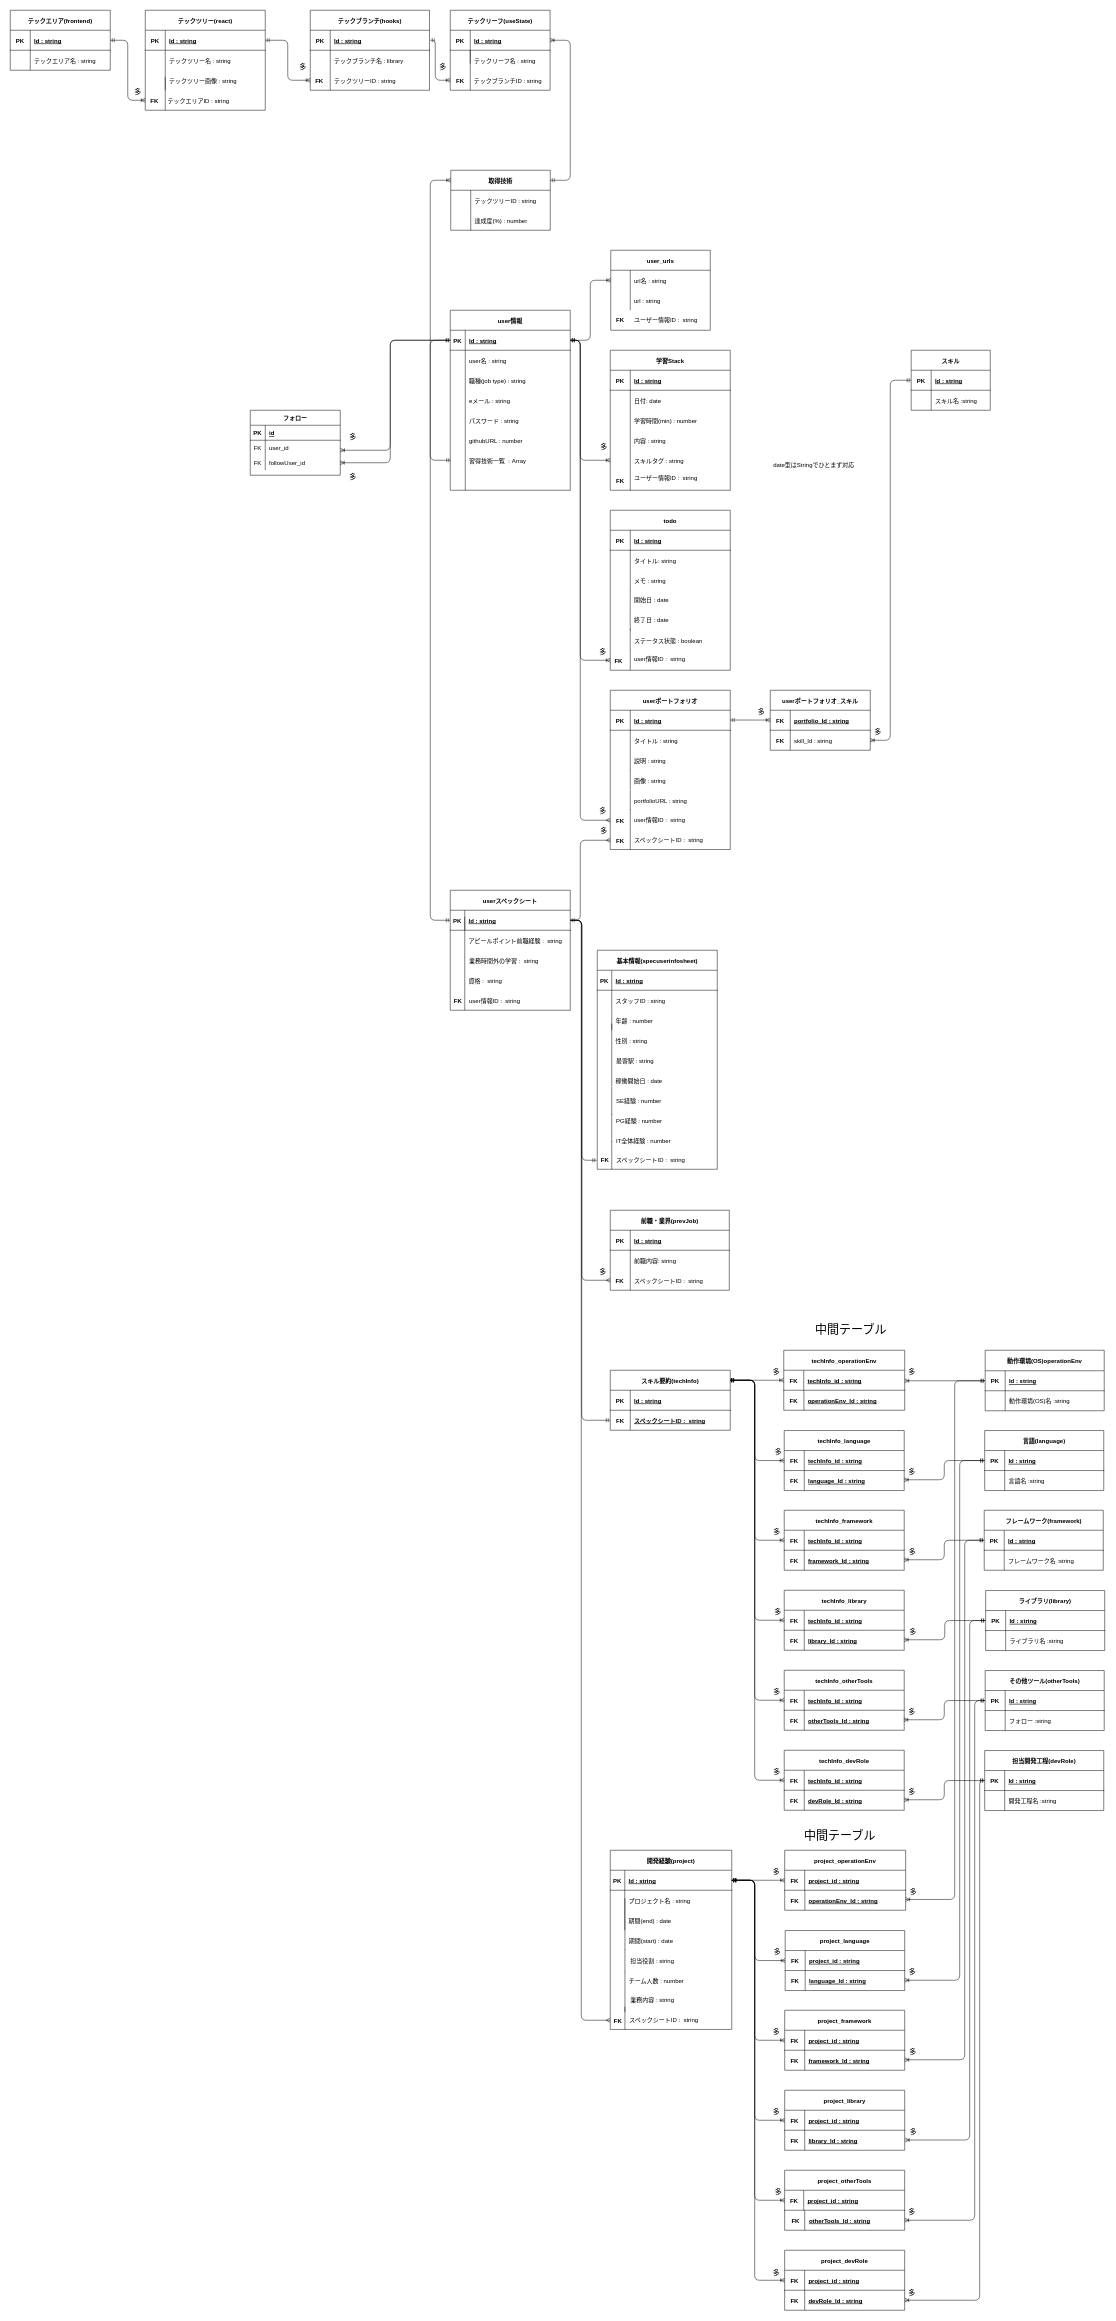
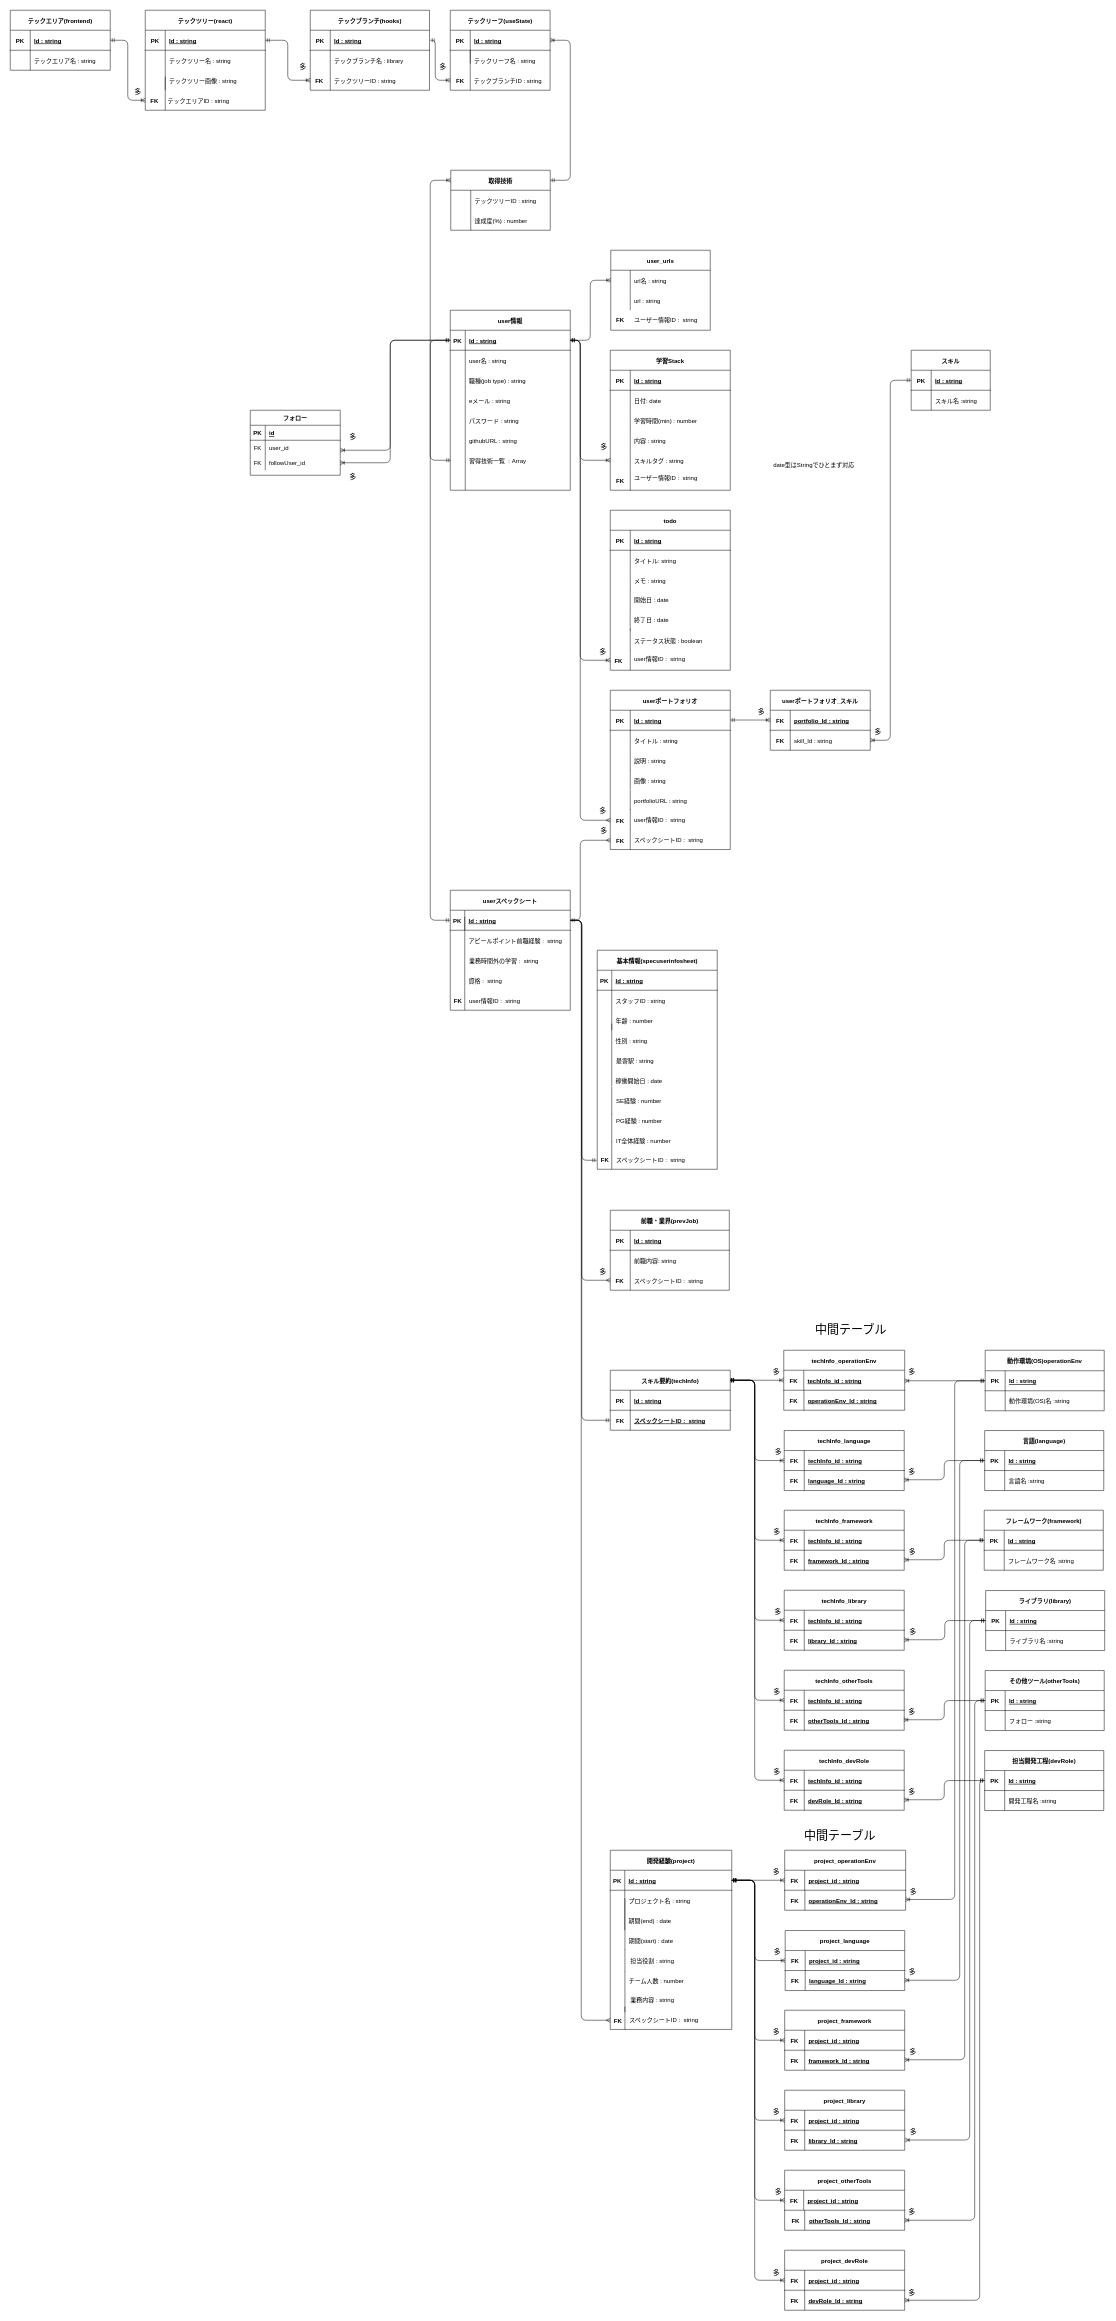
node "githubURL : number": label "githubURL : number" -> "githubURL : string"
